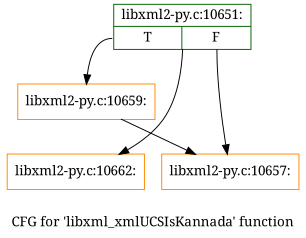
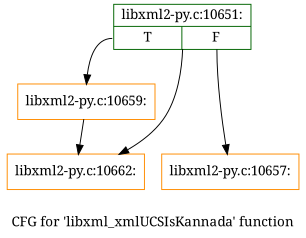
edge "libxml2-py.c:10659:" -> "libxml2-py.c:10657:": now "libxml2-py.c:10659:" -> "libxml2-py.c:10662:"
